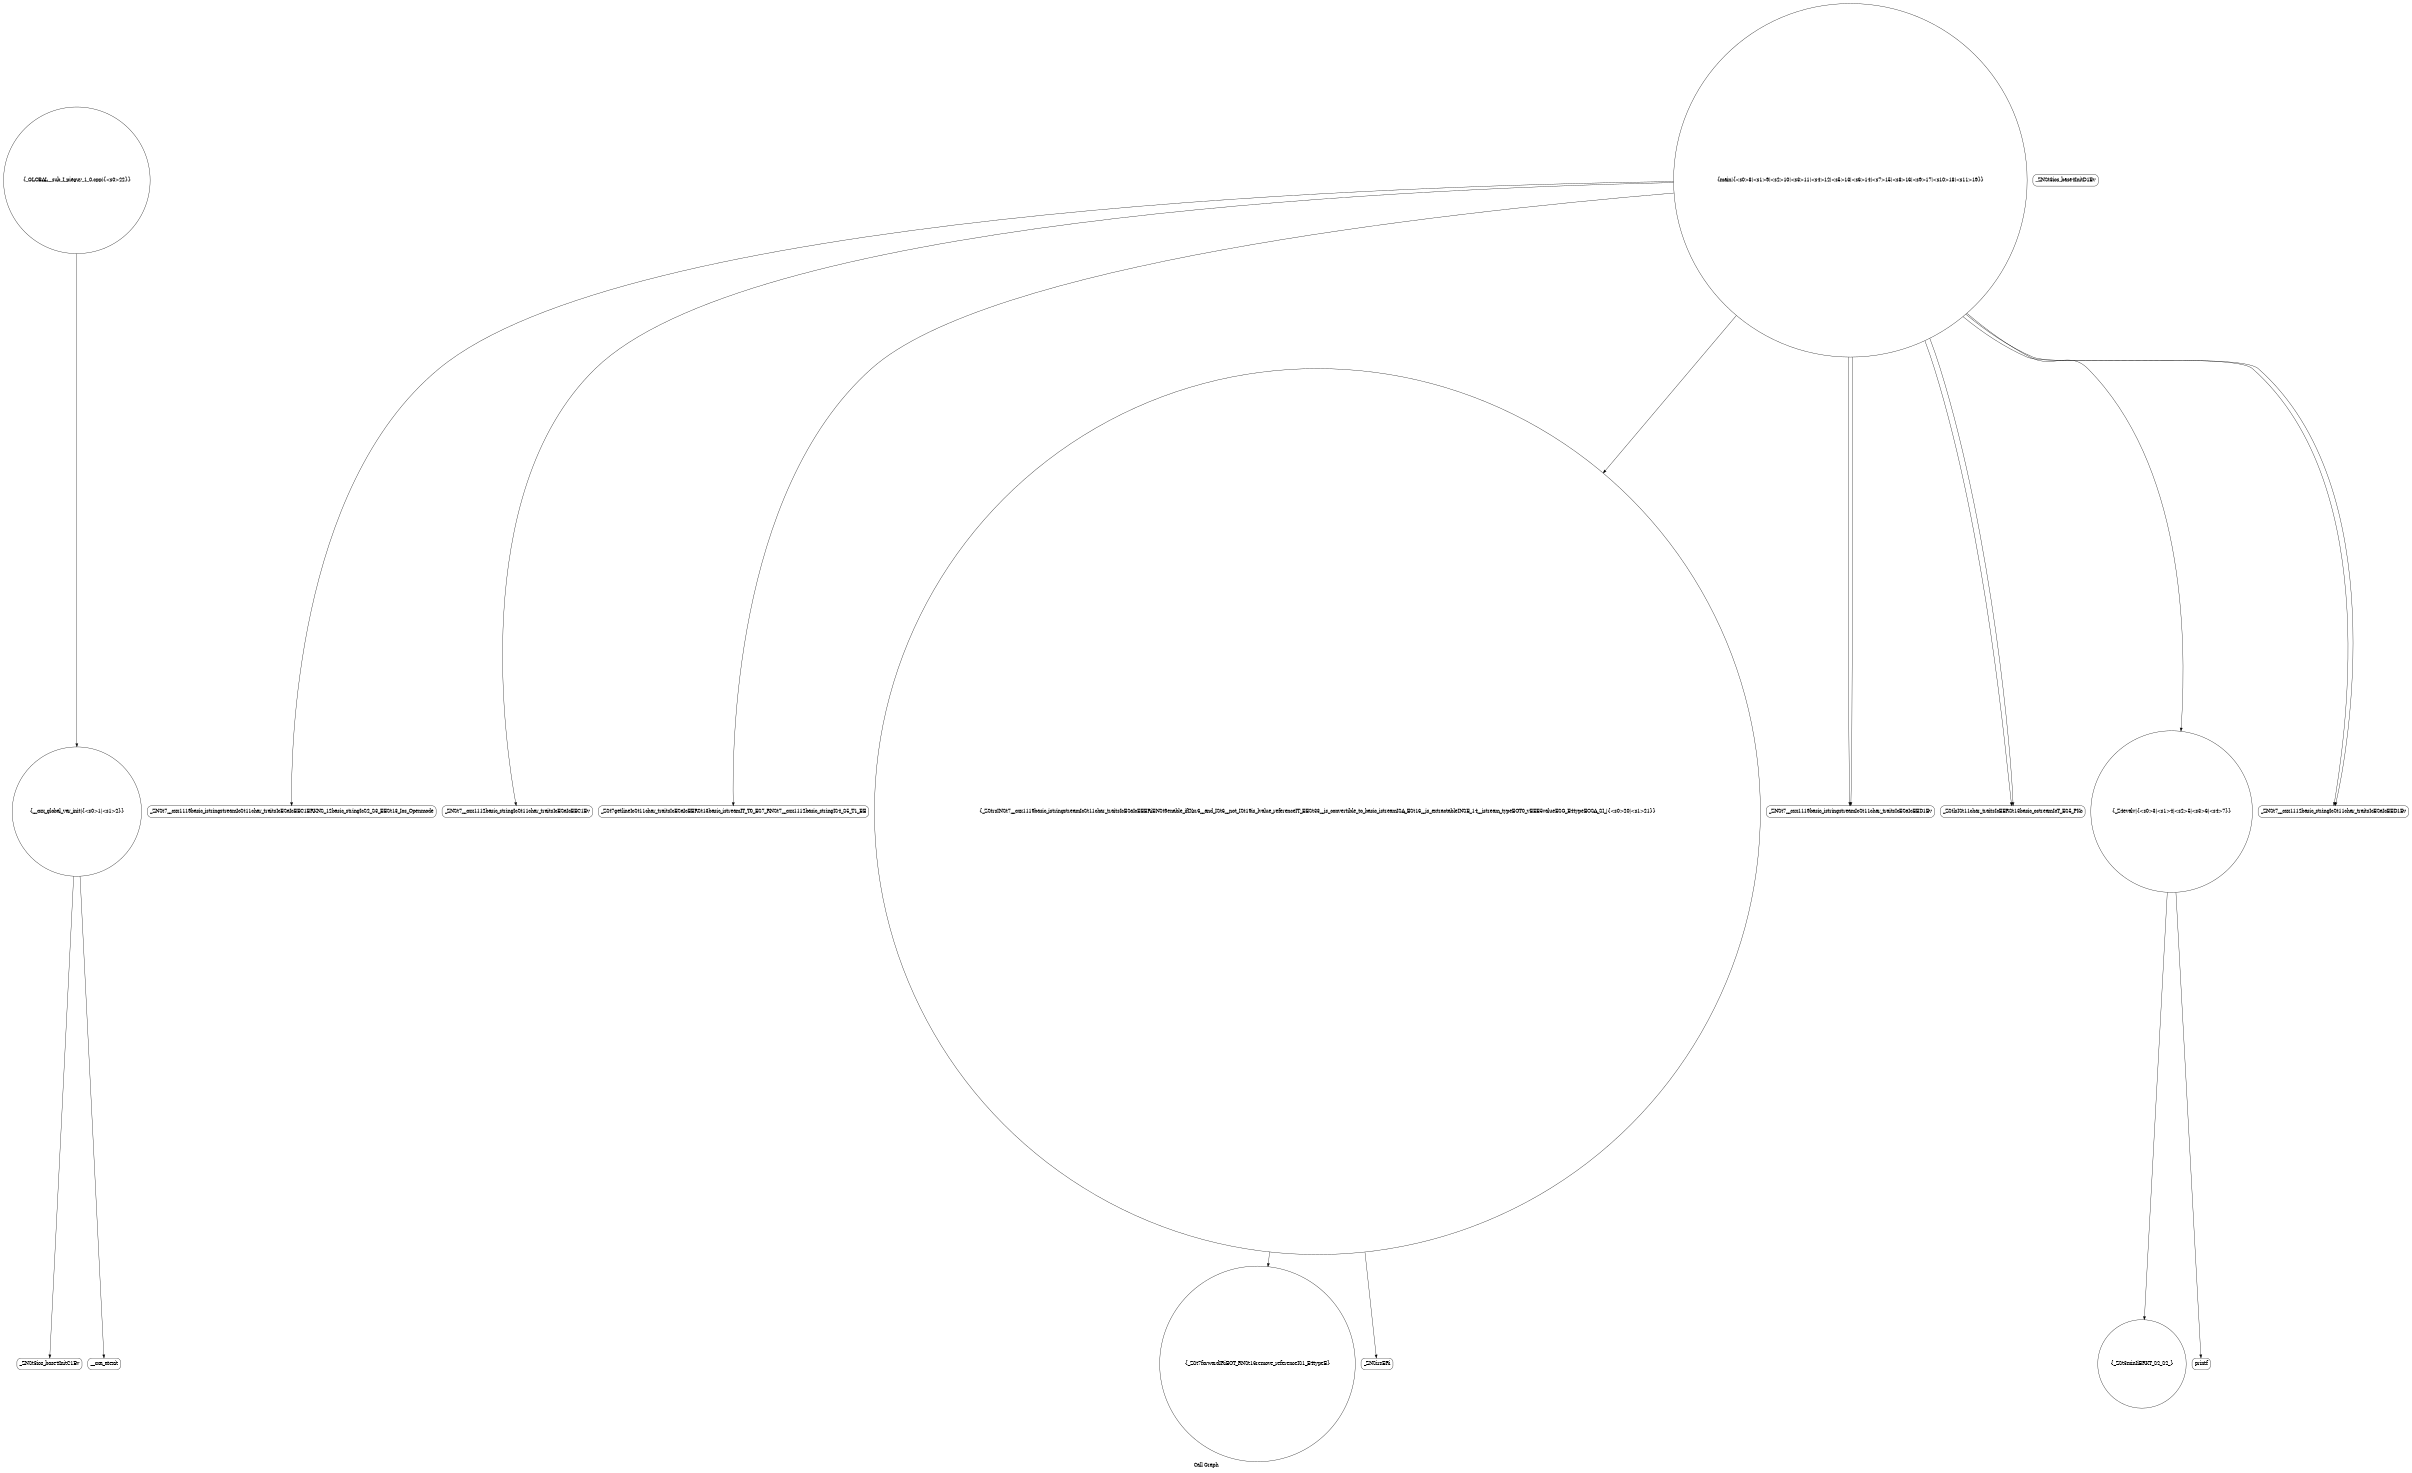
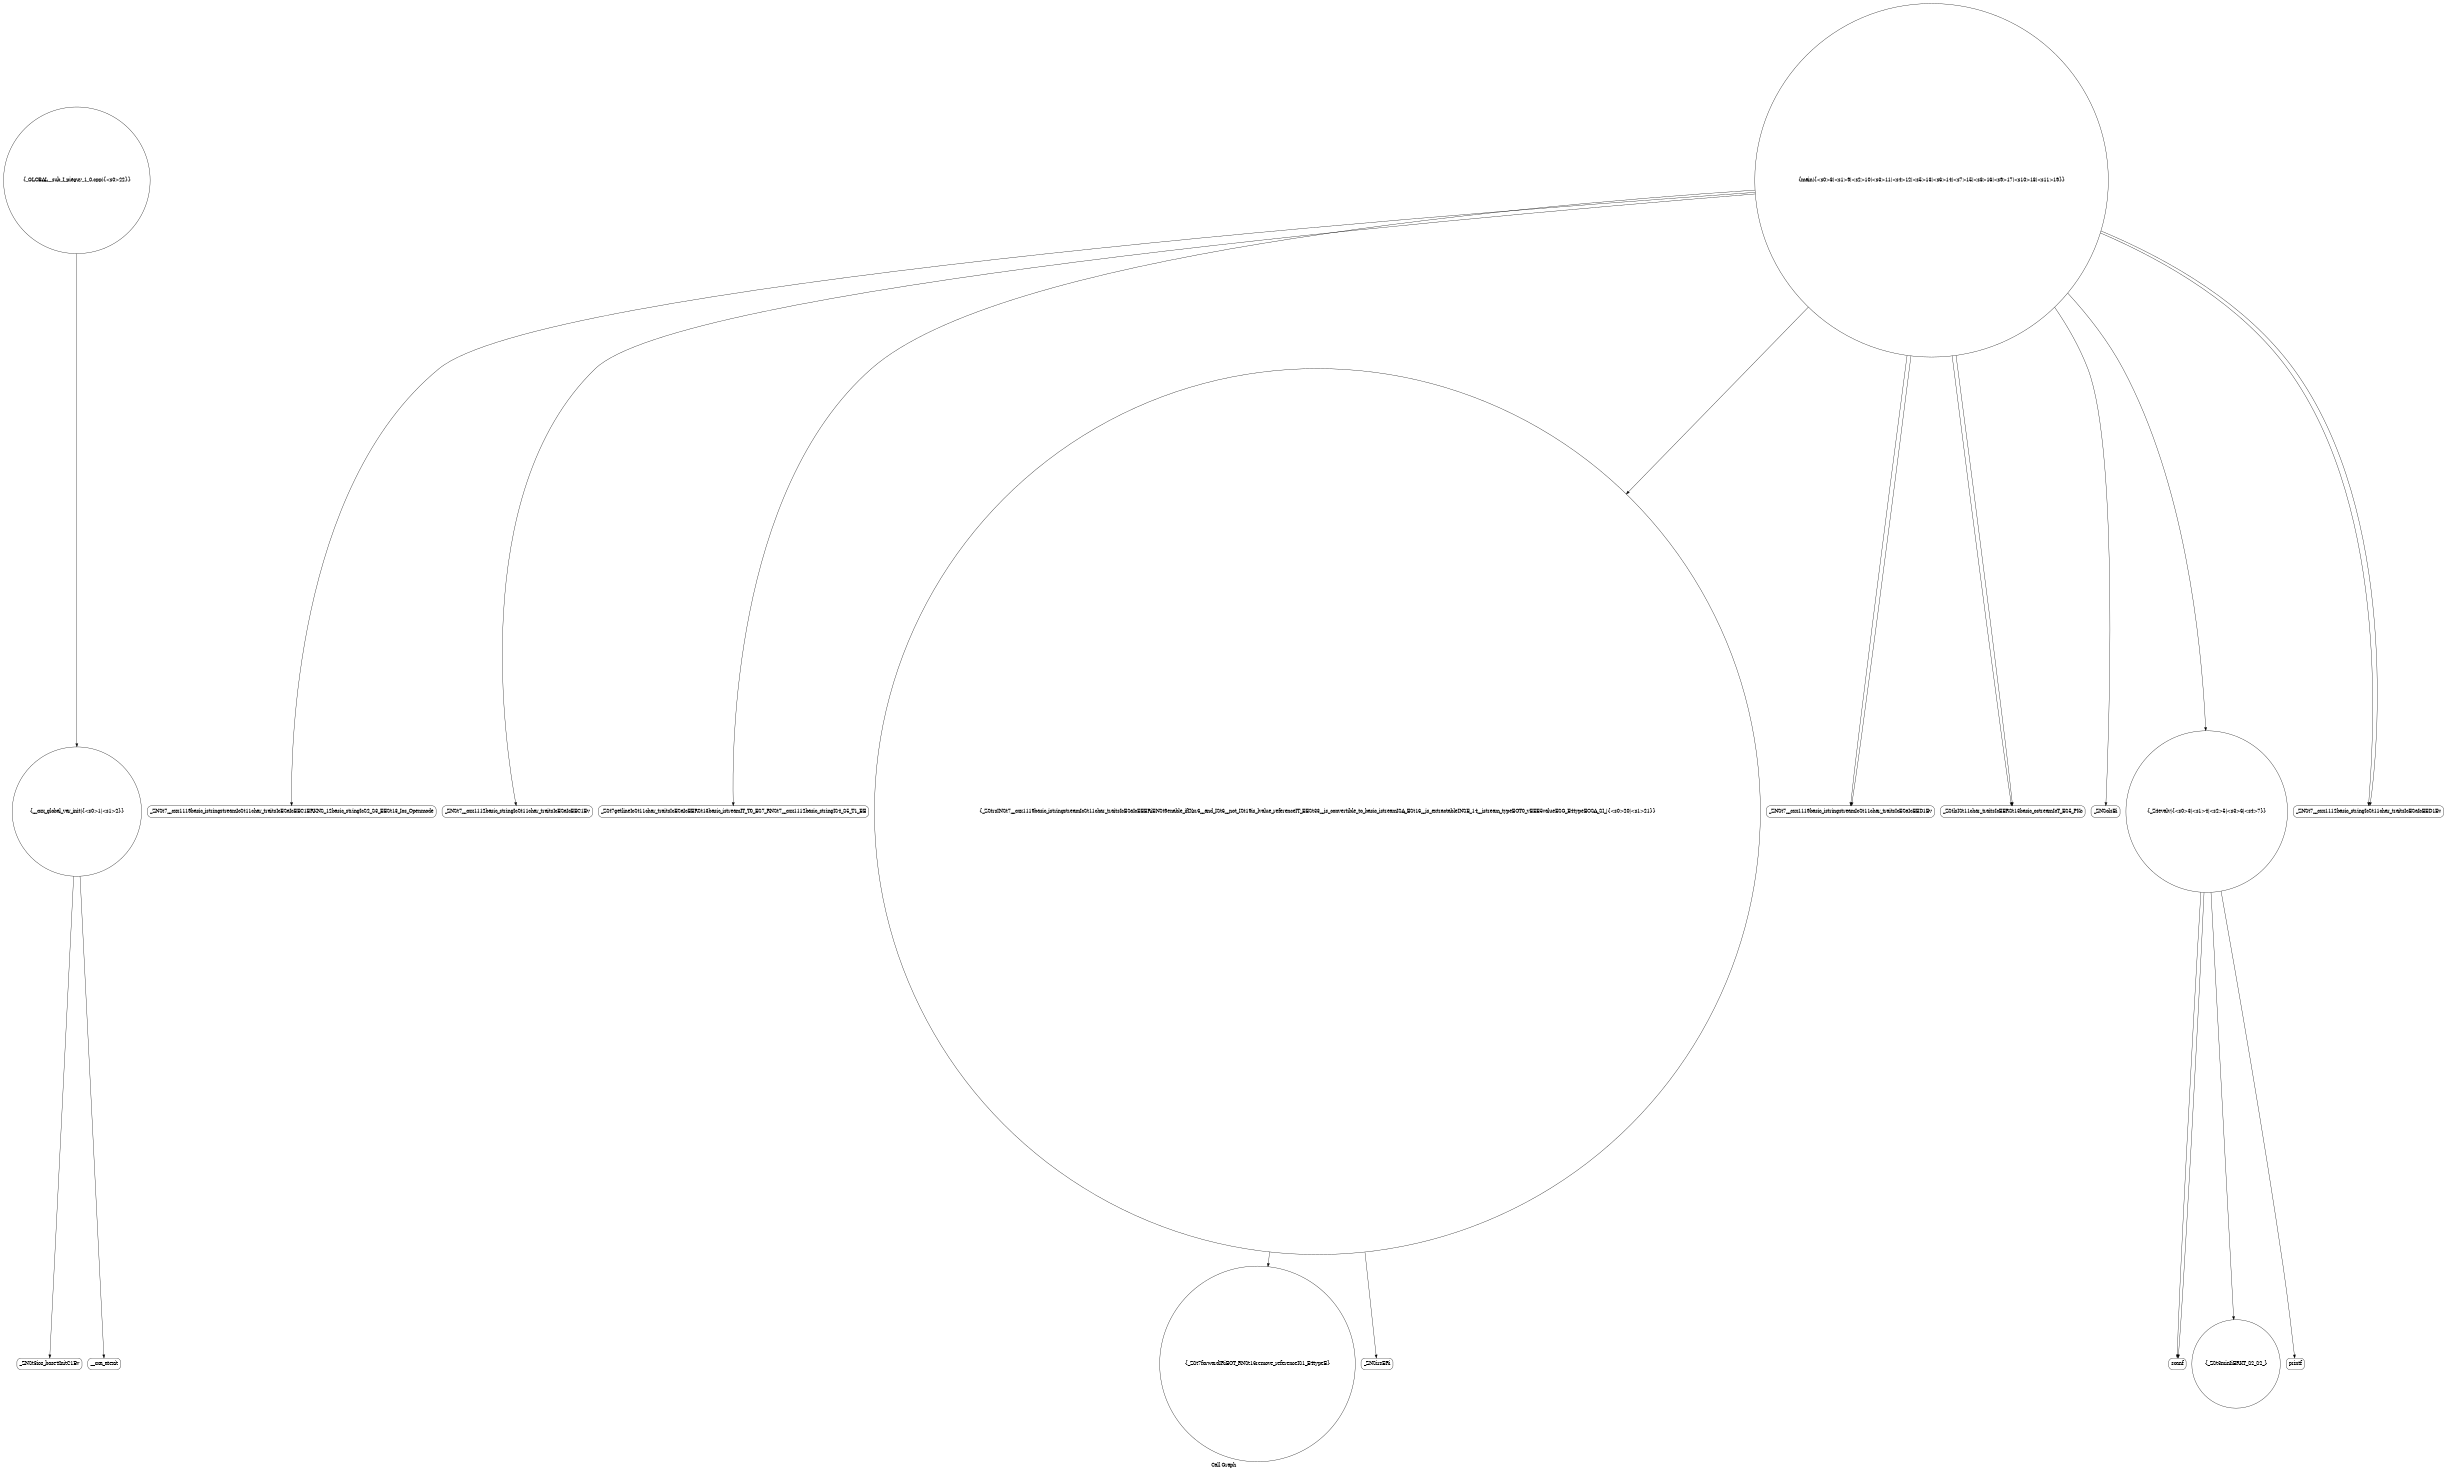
node "_ZNSt8ios_base4InitD1Ev": removed
node "_ZNSolsEi": added
node "scanf": added
